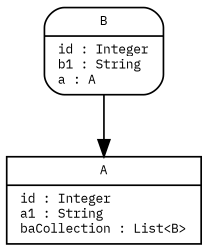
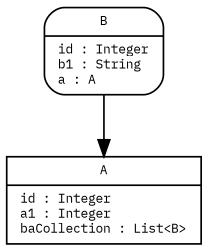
node "A": text "a1 : String" -> "a1 : Integer"
